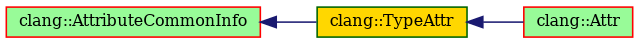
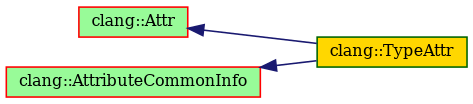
edge "clang::Attr" -> "clang::TypeAttr": reversed
